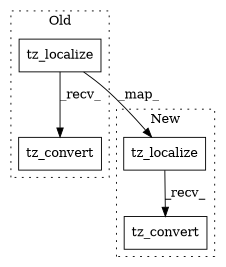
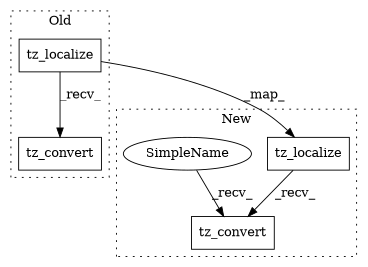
node "SimpleName": added
